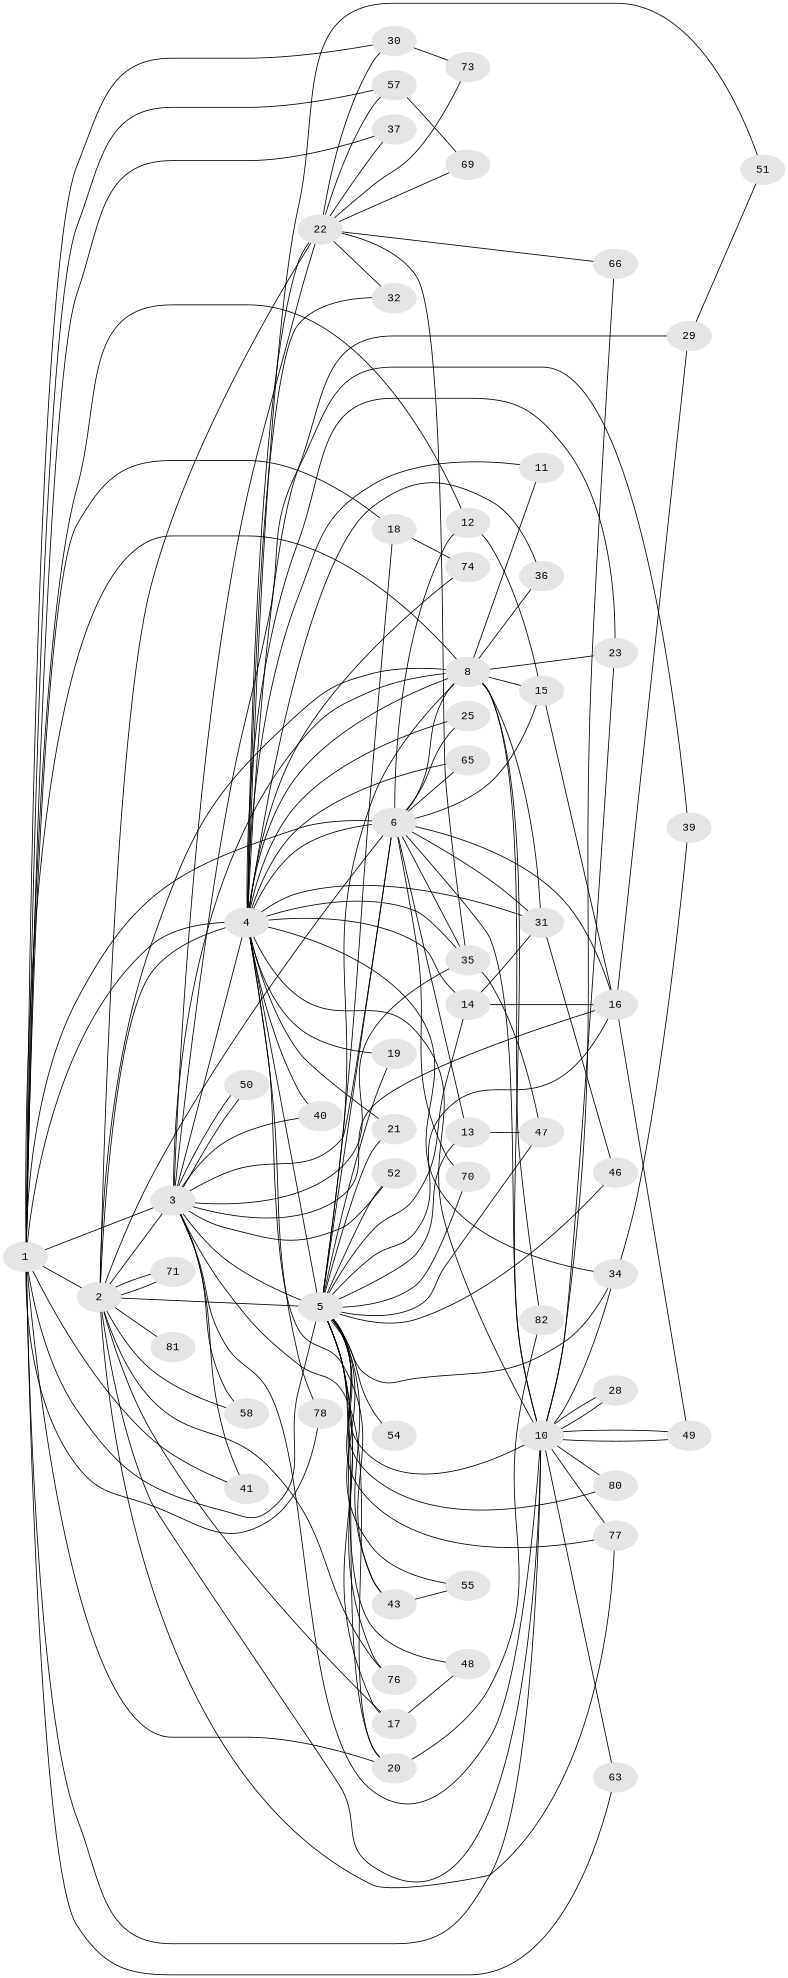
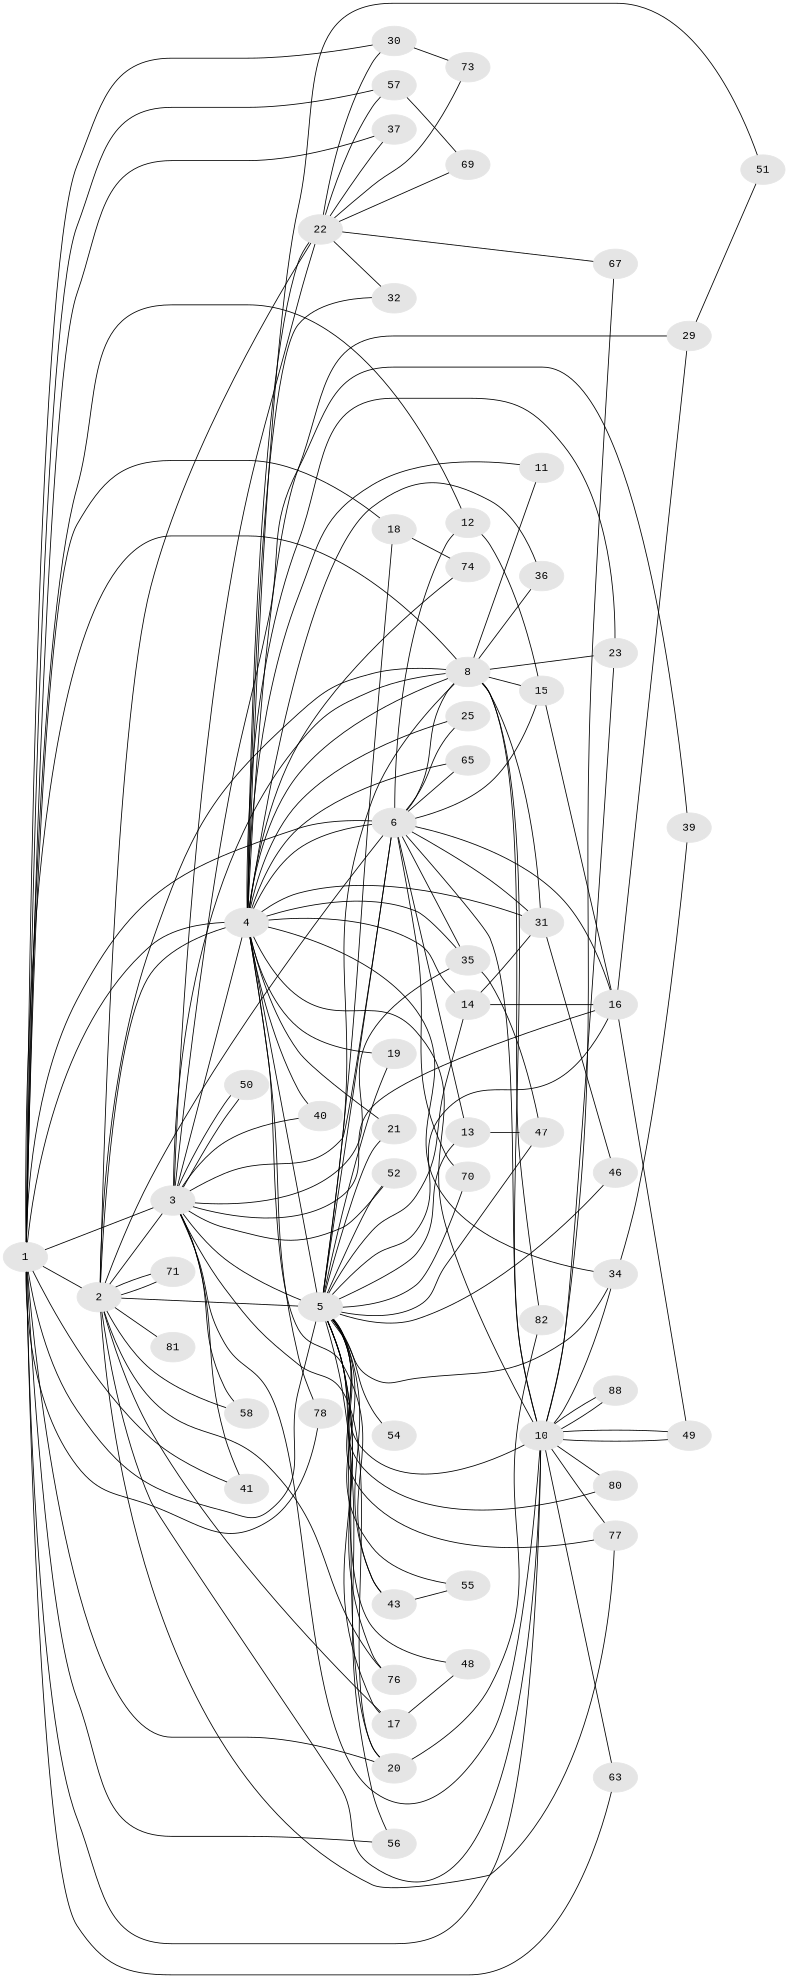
node "66": label "66" -> "67"
edge "22" -- "35": removed
node "28": label "28" -> "88"
node "56": added
